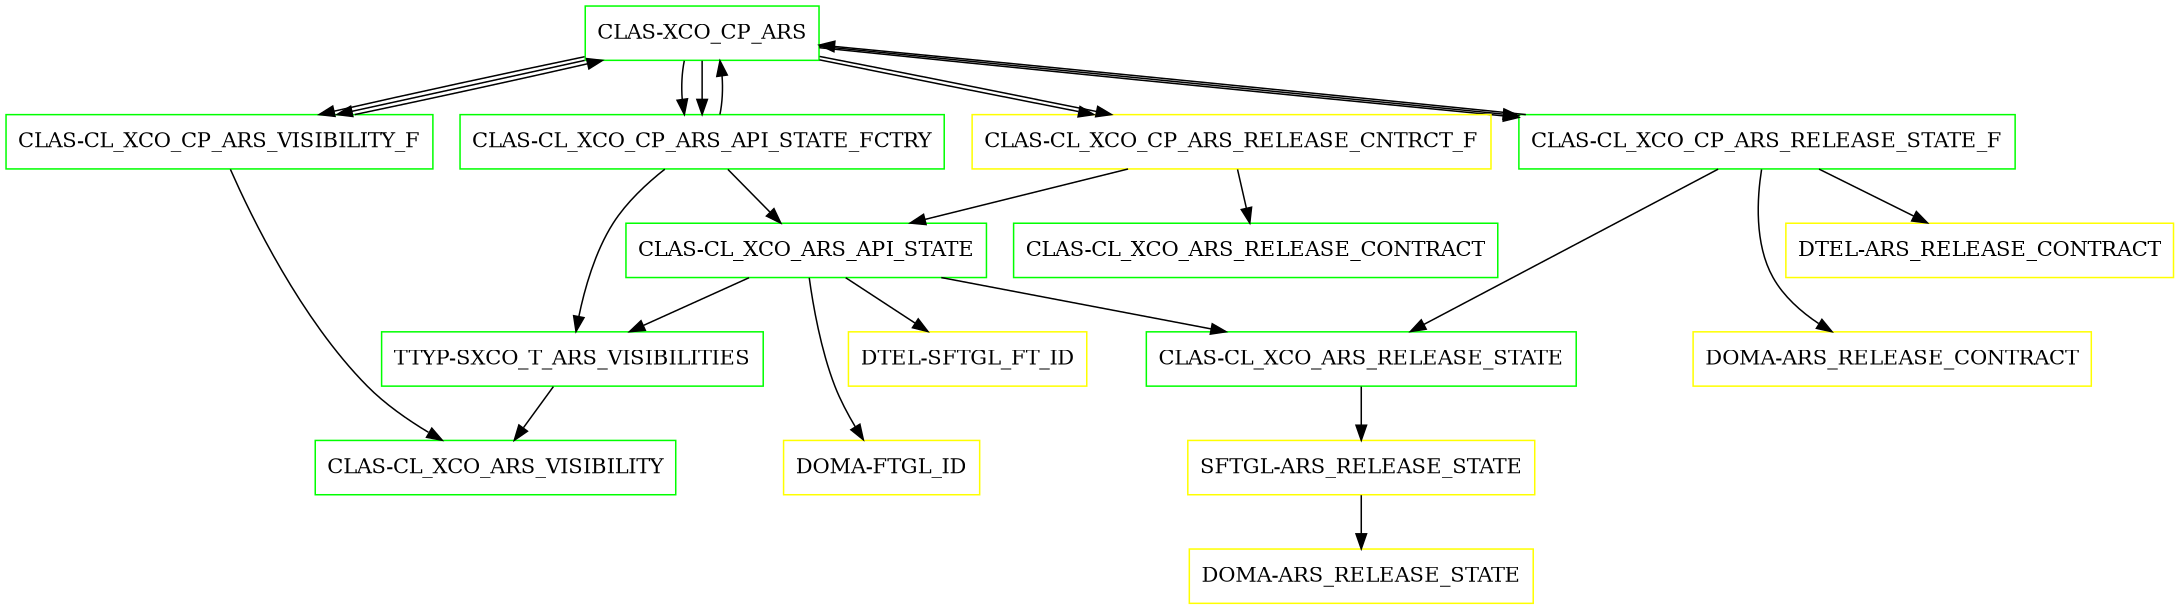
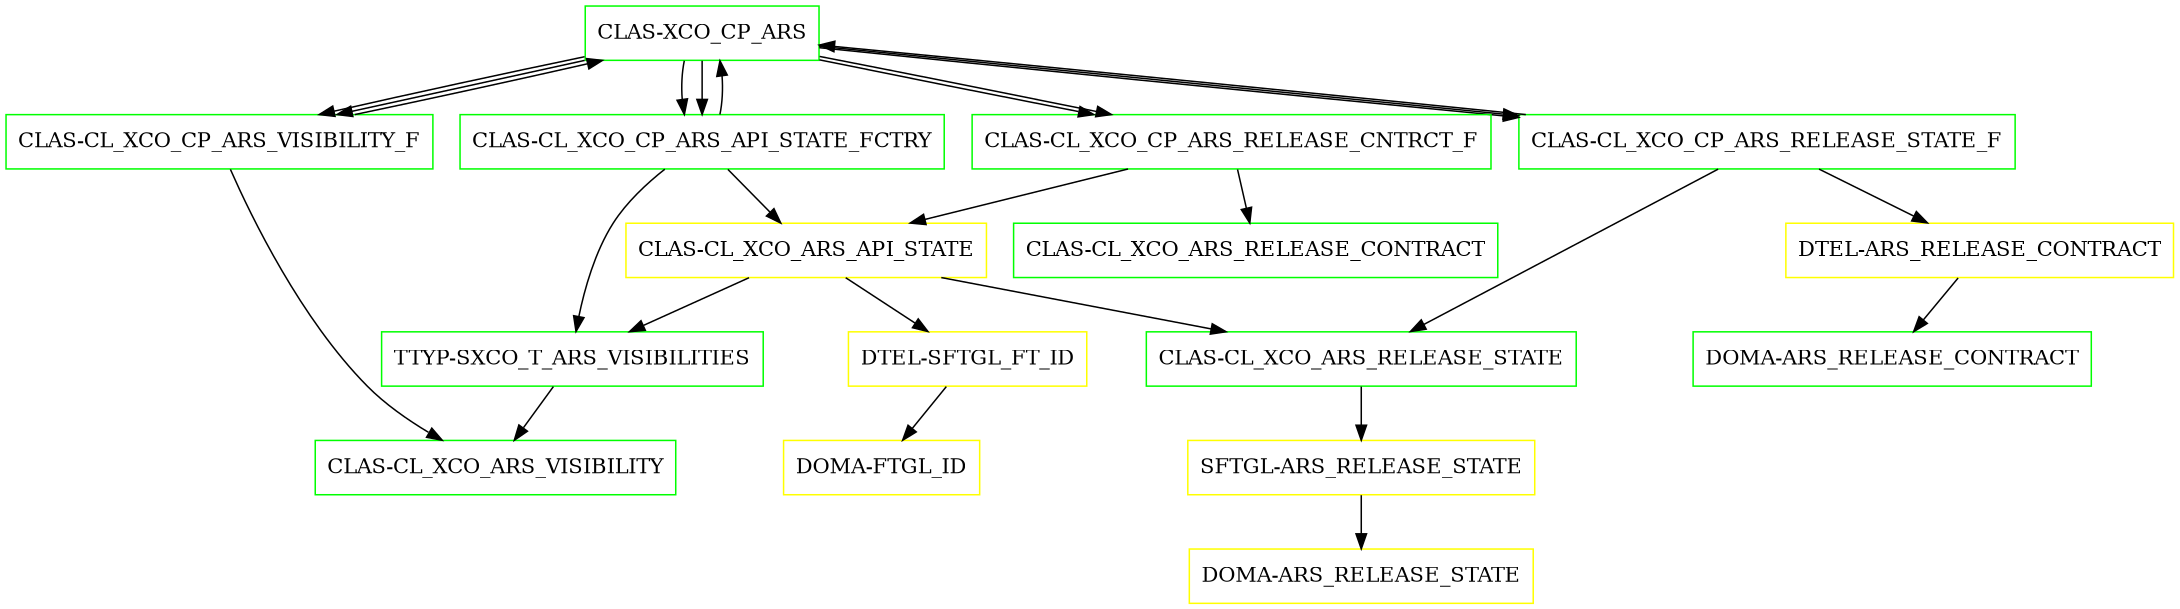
node "CLAS-CL_XCO_CP_ARS_RELEASE_CNTRCT_F": color yellow -> green
node "CLAS-CL_XCO_ARS_API_STATE": color green -> yellow
edge "CLAS-CL_XCO_CP_ARS_RELEASE_STATE_F" -> "DOMA-ARS_RELEASE_CONTRACT": now "DTEL-ARS_RELEASE_CONTRACT" -> "DOMA-ARS_RELEASE_CONTRACT"
edge "CLAS-CL_XCO_ARS_API_STATE" -> "DOMA-FTGL_ID": now "DTEL-SFTGL_FT_ID" -> "DOMA-FTGL_ID"
node "DOMA-ARS_RELEASE_CONTRACT": color yellow -> green
